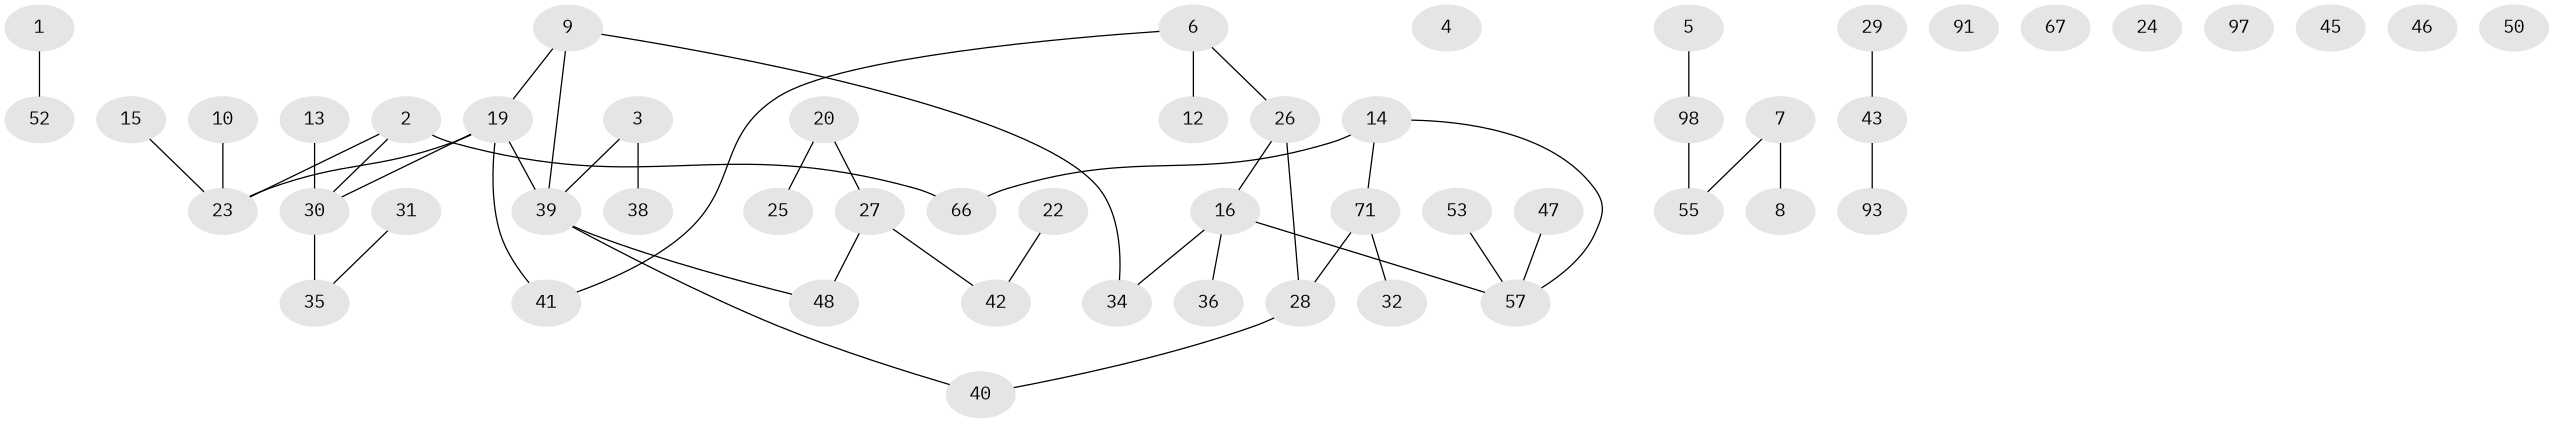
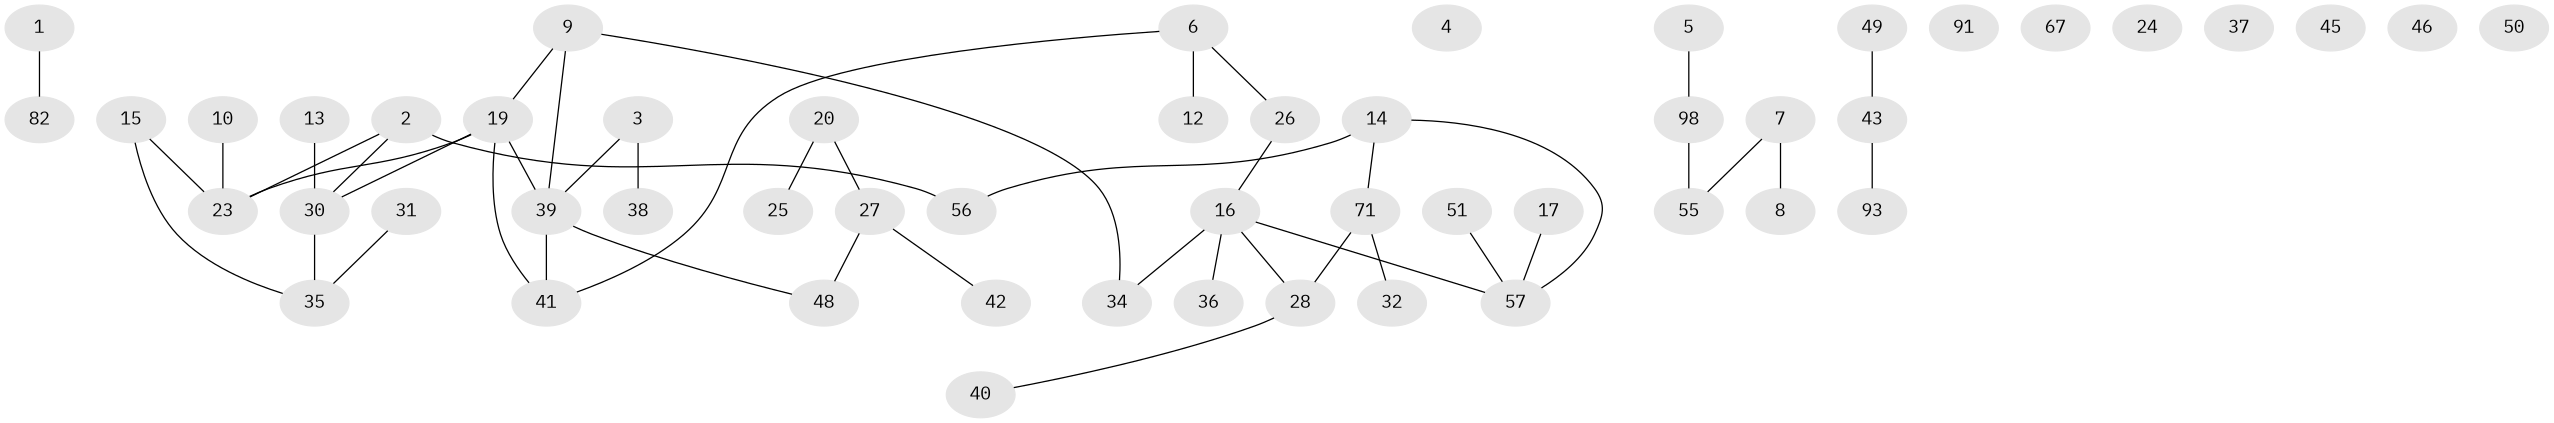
node "29": label "29" -> "49"
node "97": label "97" -> "37"
node "52": label "52" -> "82"
node "66": label "66" -> "56"
node "22": removed
edge "26" -- "28": now "16" -- "28"
node "53": label "53" -> "51"
node "47": label "47" -> "17"
edge "15" -- "35": added
edge "39" -- "40": now "39" -- "41"
